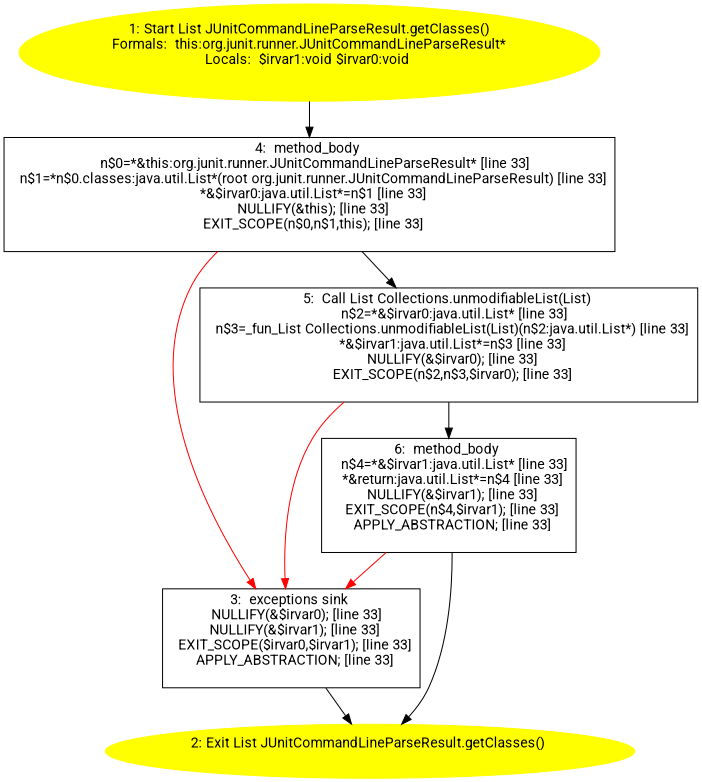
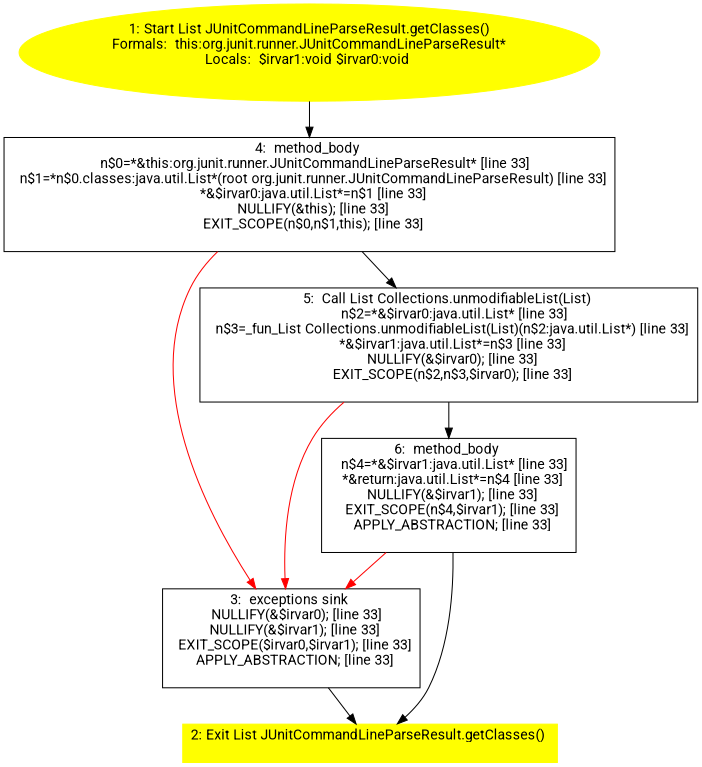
node "2: Exit List JUnitCommandLineParseResult.getClasses()": shape ellipse -> box
